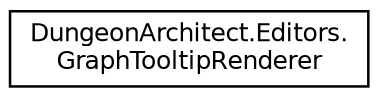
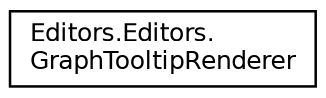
node "DungeonArchitect.Editors. GraphTooltipRenderer": label "DungeonArchitect.Editors. GraphTooltipRenderer" -> "Editors.Editors. GraphTooltipRenderer"
